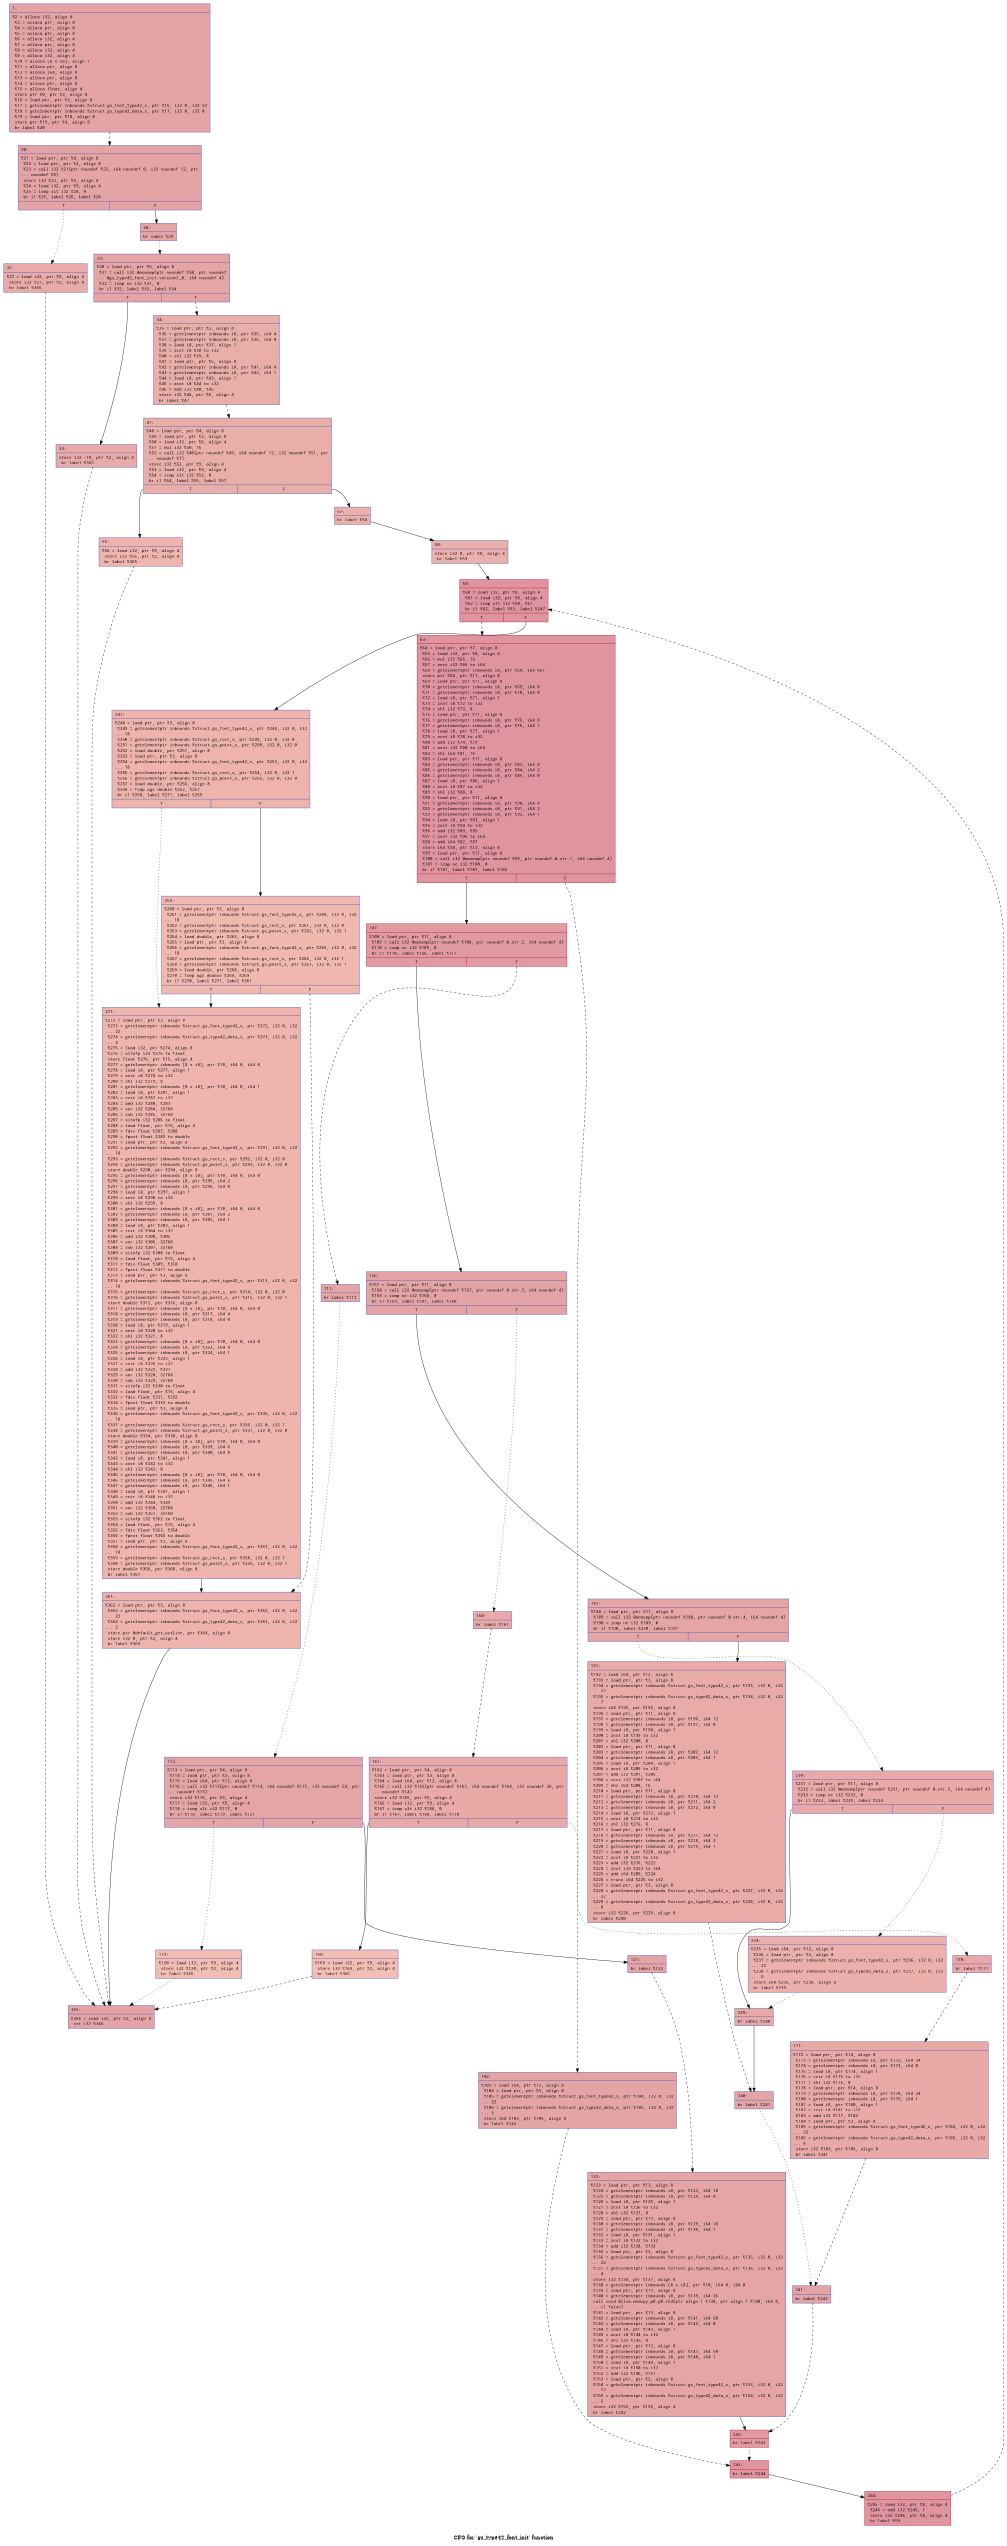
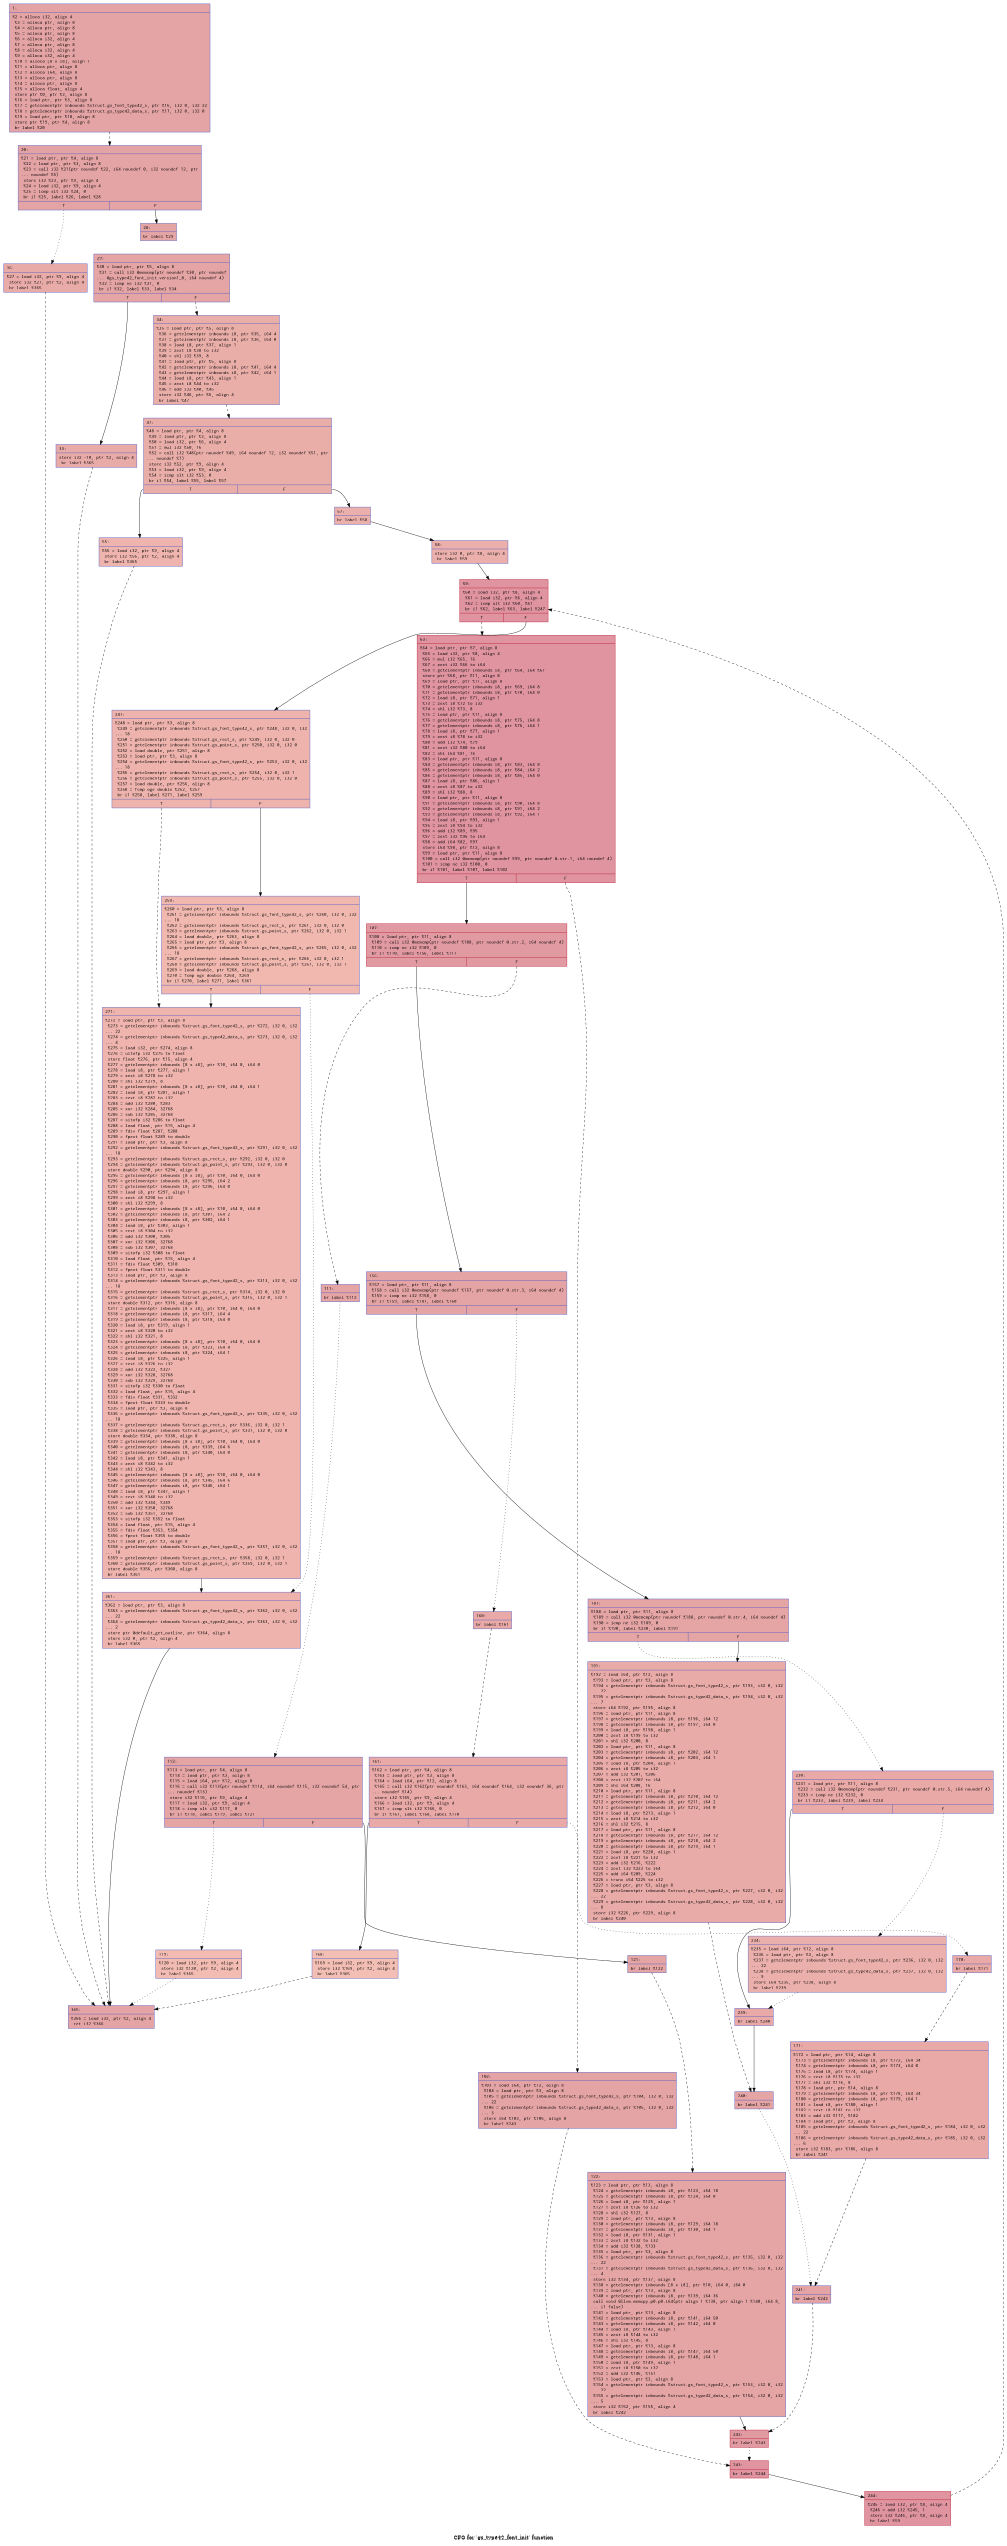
edge "28:" -> "29:": removed
edge "247:" -> "271:": style dotted -> dashed
edge "259:" -> "361:": style dashed -> dotted
